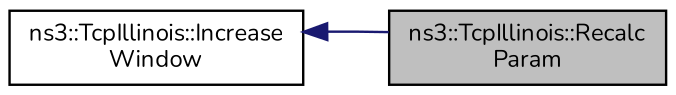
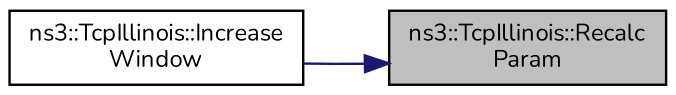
edge "ns3::TcpIllinois::Recalc Param" -> "ns3::TcpIllinois::Increase Window": reversed
